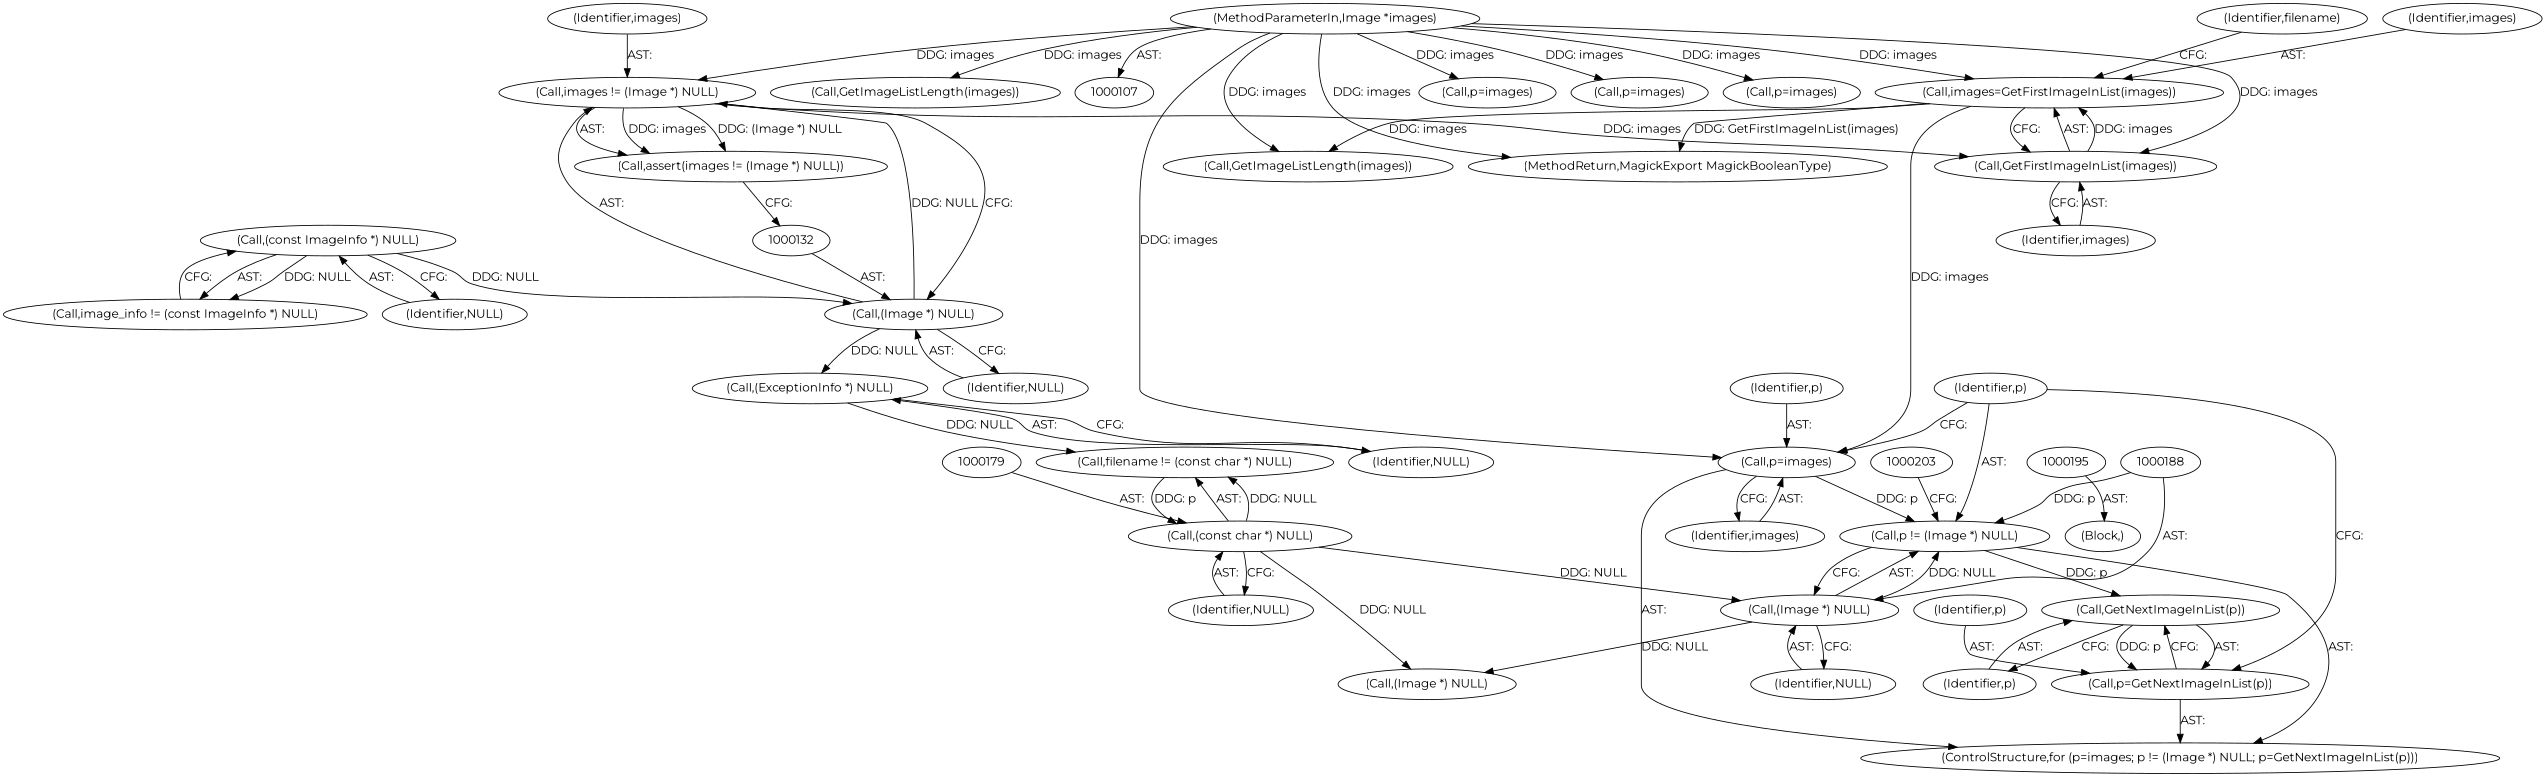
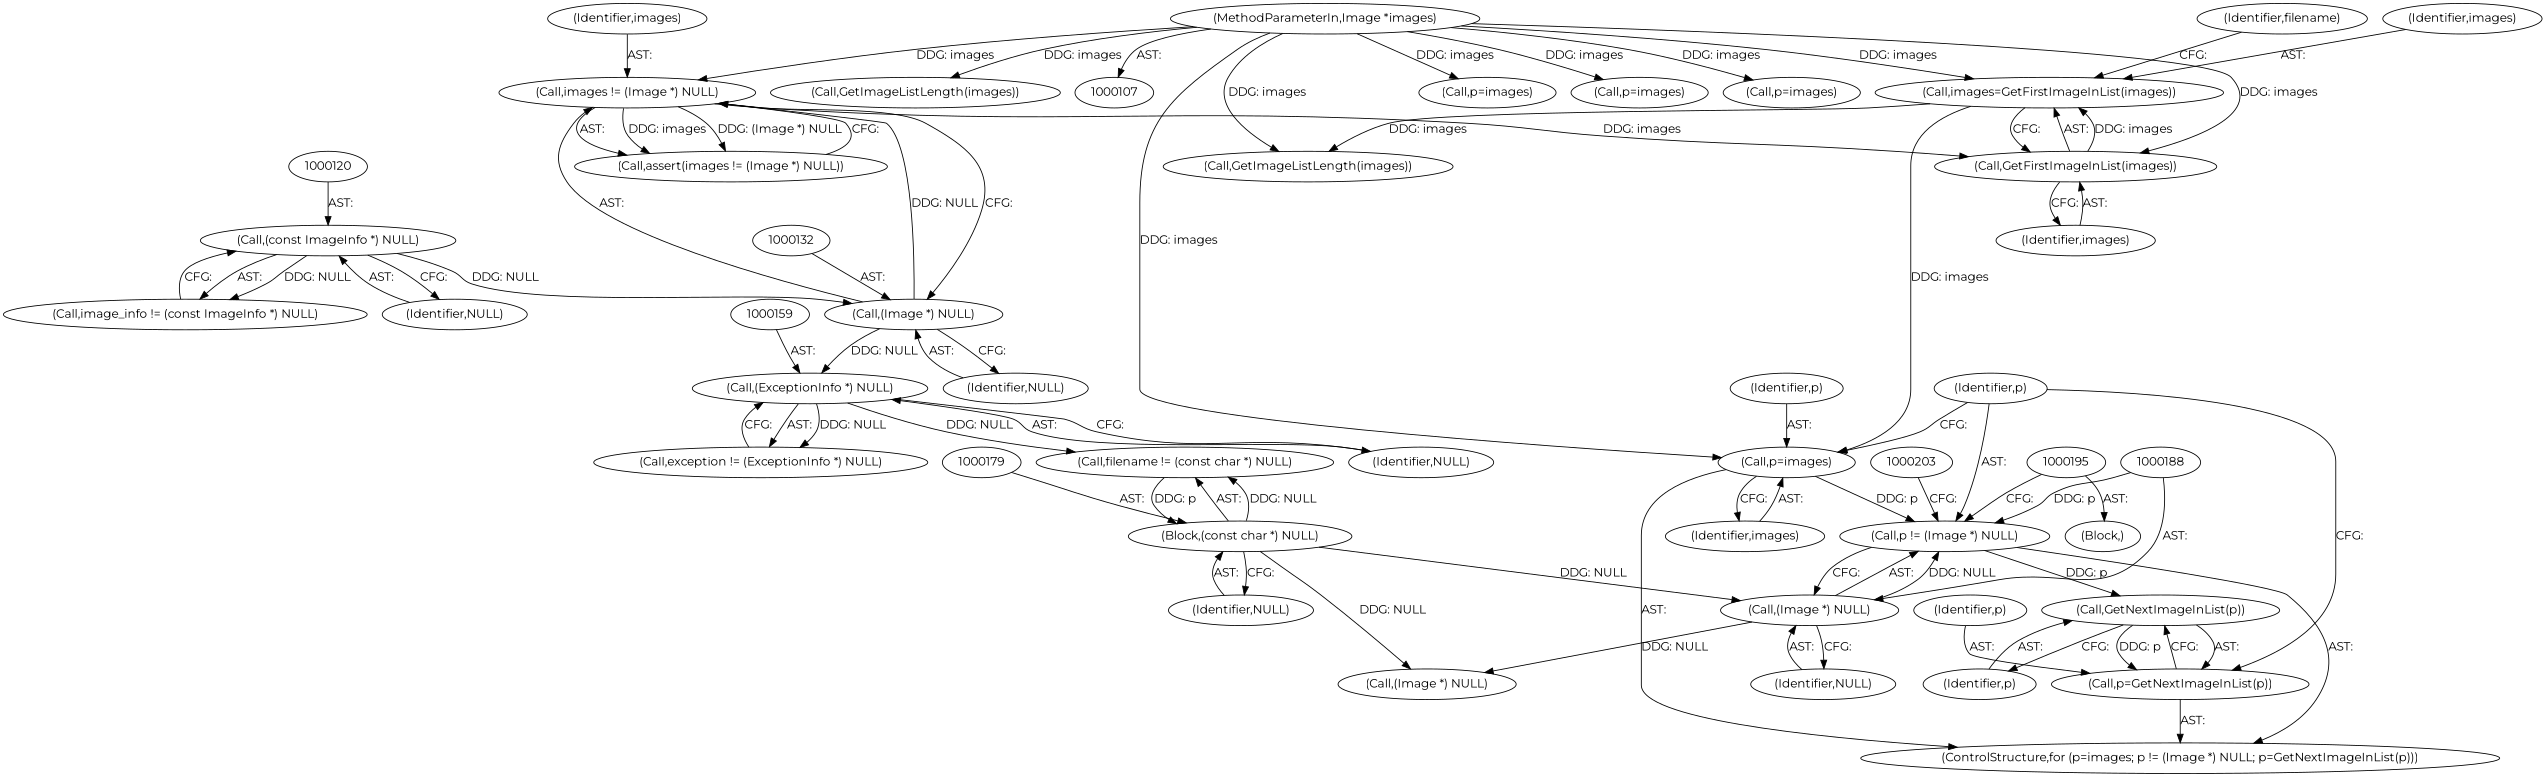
node "1000120": added
node "(MethodReturn,MagickExport MagickBooleanType)": removed
edge "(Call,assert(images != (Image *) NULL))" -> "1000132": now "(Call,assert(images != (Image *) NULL))" -> "(Call,images != (Image *) NULL)"
node "1000159": added
node "(Call,exception != (ExceptionInfo *) NULL)": added
edge "1000195" -> "(Call,p != (Image *) NULL)": added, label "CFG:"
node "(Call,(const char *) NULL)": label "(Call,(const char *) NULL)" -> "(Block,(const char *) NULL)"
